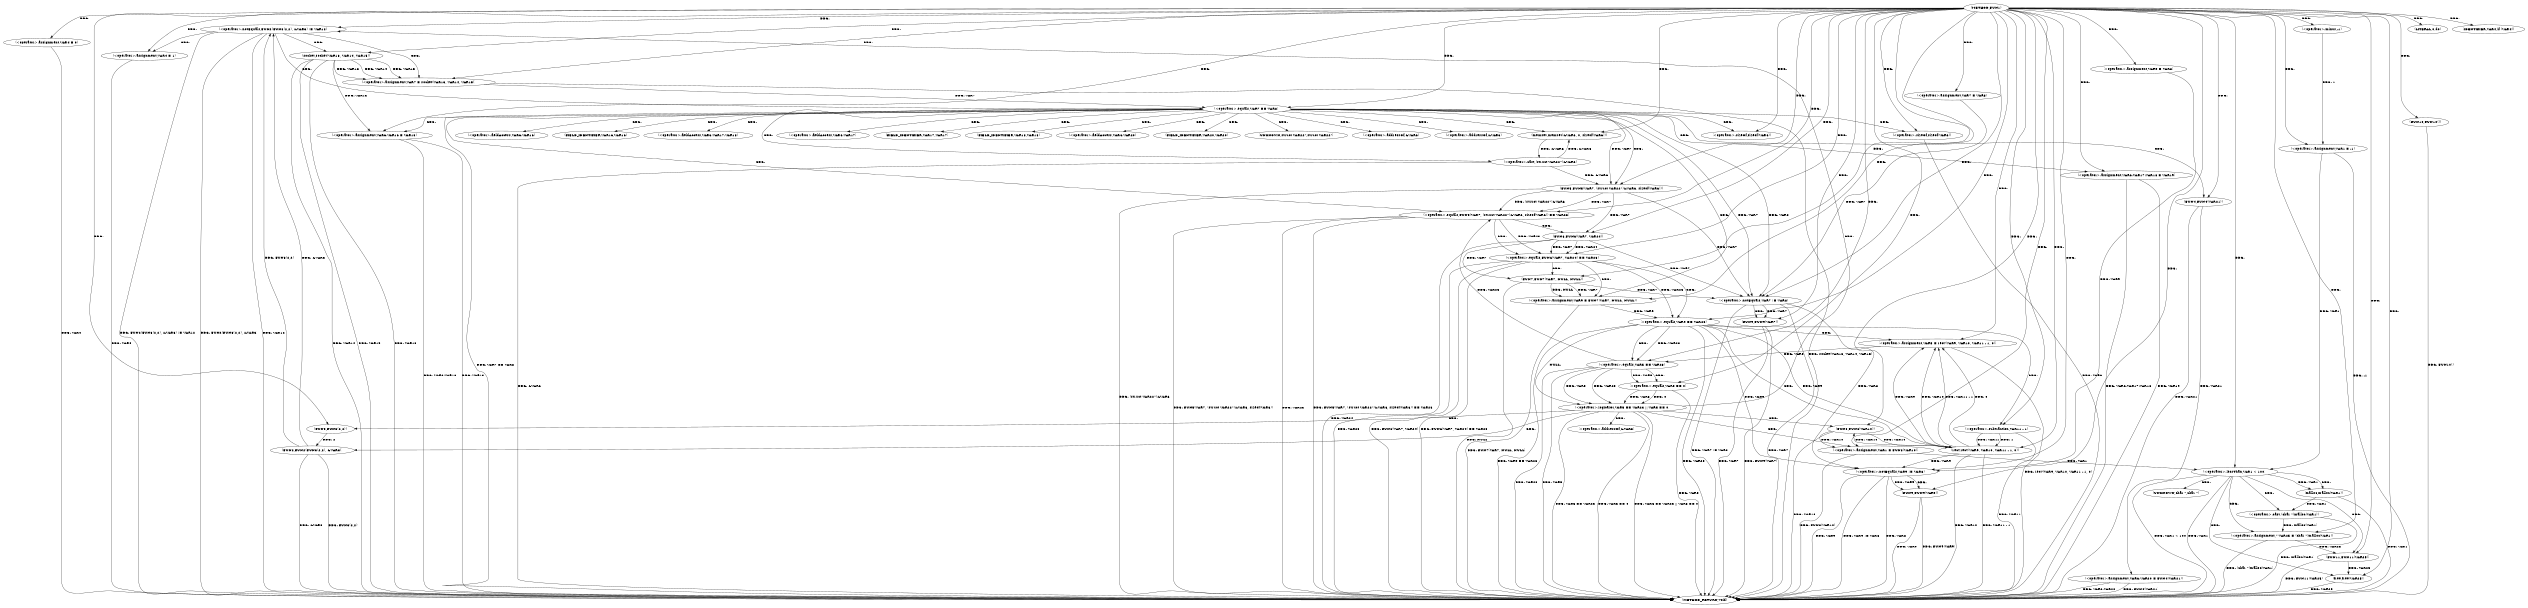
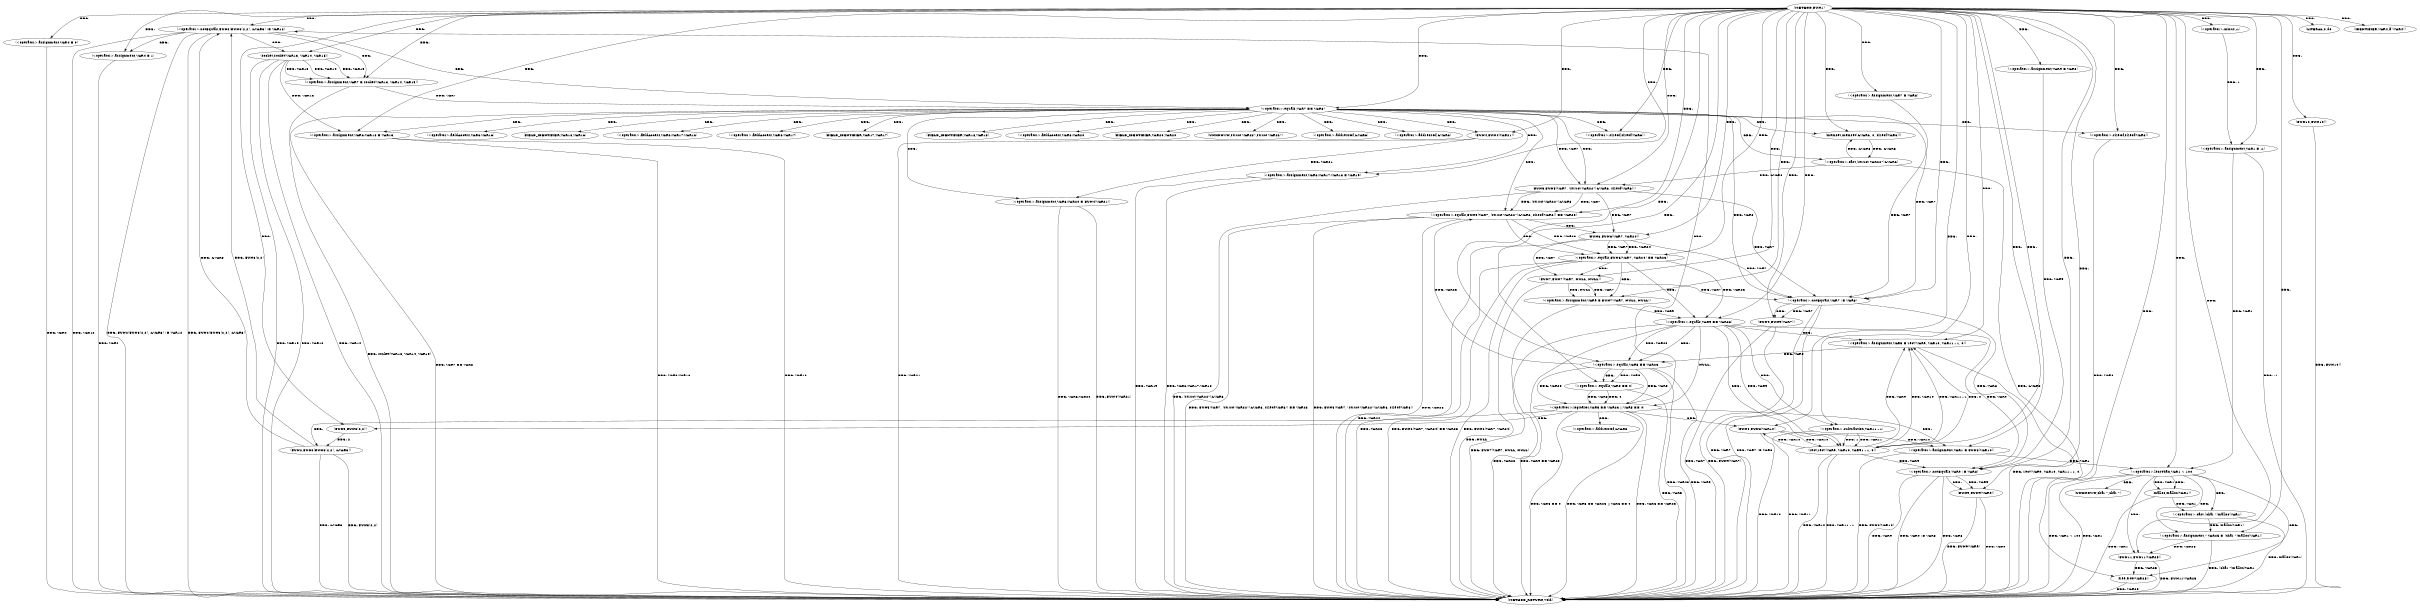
edge "(<operator>.equals,VAR7 == VAR8)" -> "(<operator>.assignment,VAR9 = FUN7(VAR7, NULL, NULL))": now "(<operator>.equals,VAR7 == VAR8)" -> "(<operator>.assignment,VAR6.VAR20 = FUN4(VAR21))"
node "(recv,recv(VAR9, VAR10, VAR11 - 1, 0))": label "(recv,recv(VAR9, VAR10, VAR11 - 1, 0))" -> "(recv,recv(VAR9, VAR10, VAR91 - 1, 0))"
